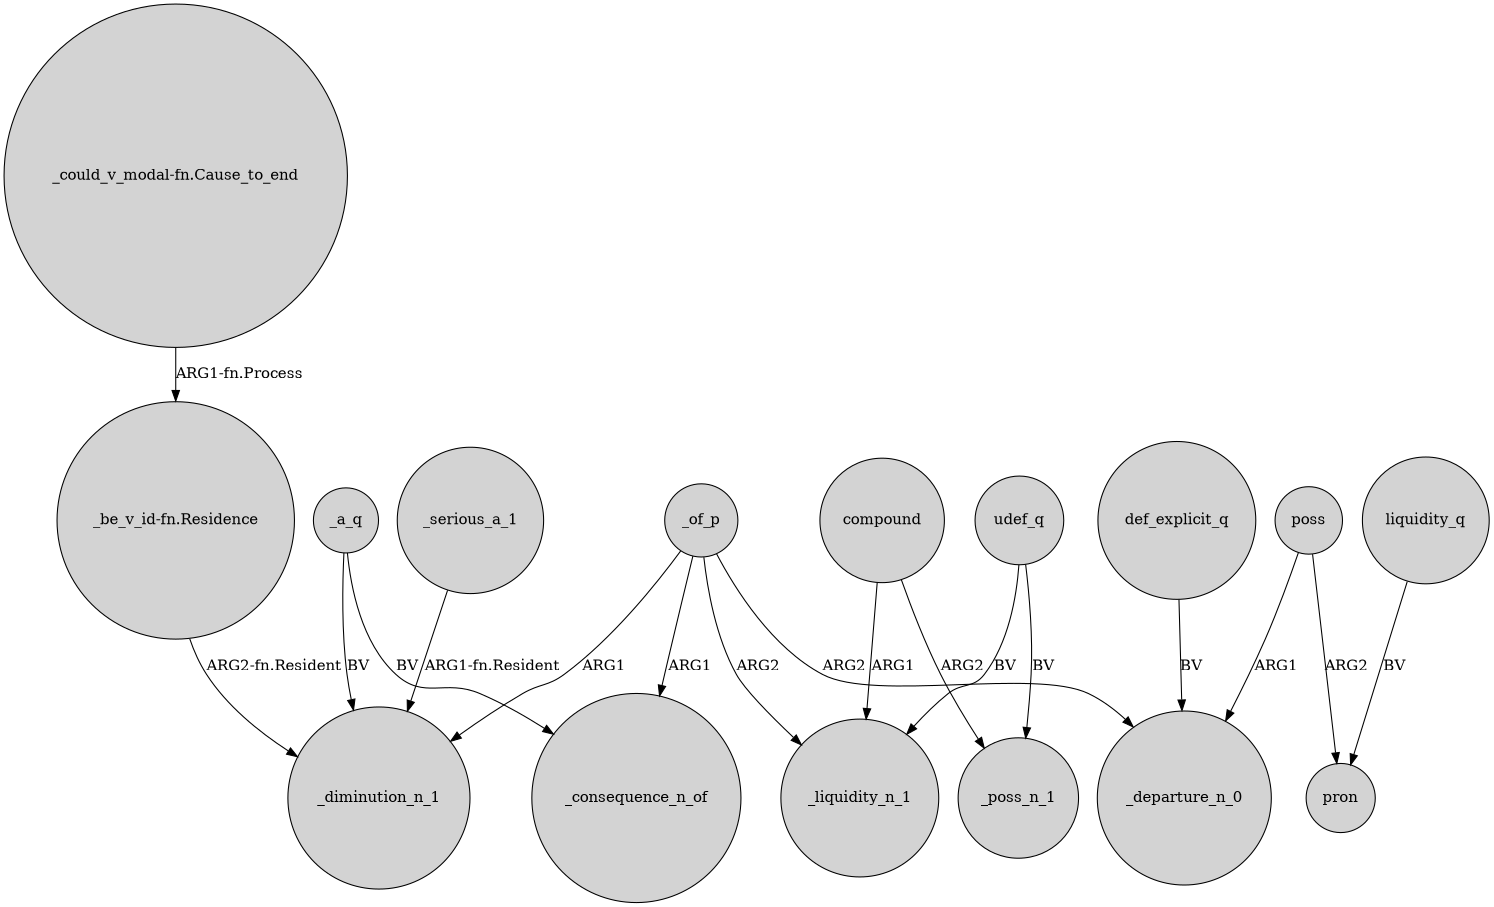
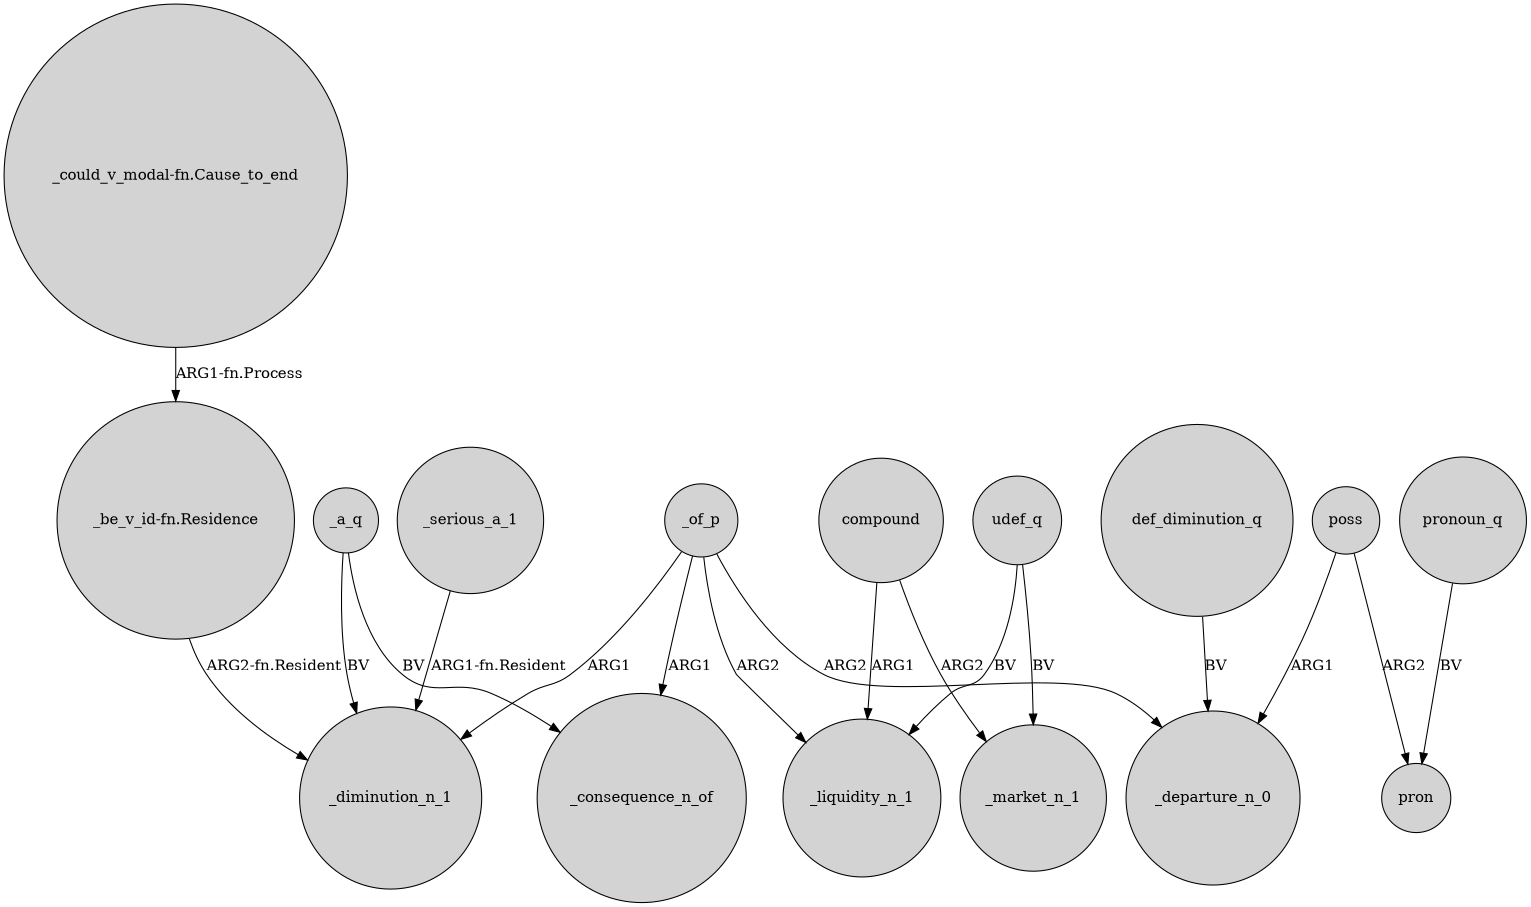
node "def_explicit_q": label "def_explicit_q" -> "def_diminution_q"
node "liquidity_q": label "liquidity_q" -> "pronoun_q"
node "_poss_n_1": label "_poss_n_1" -> "_market_n_1"
